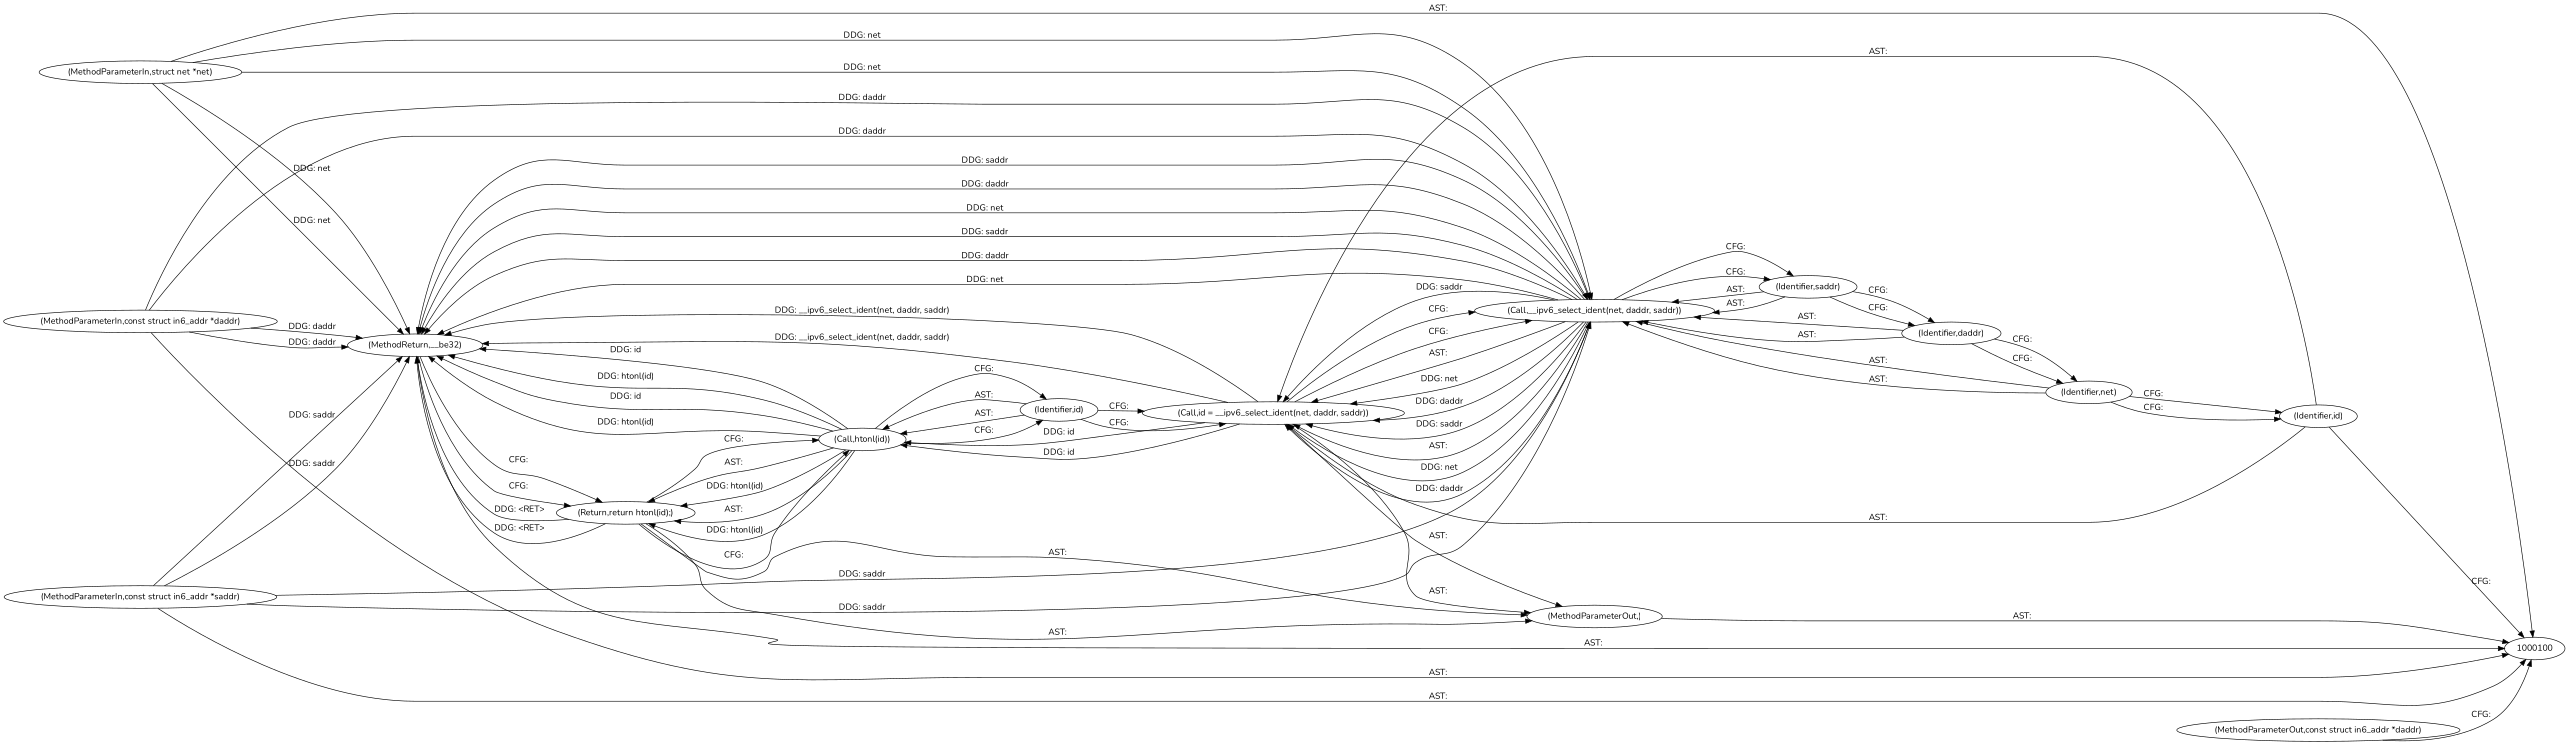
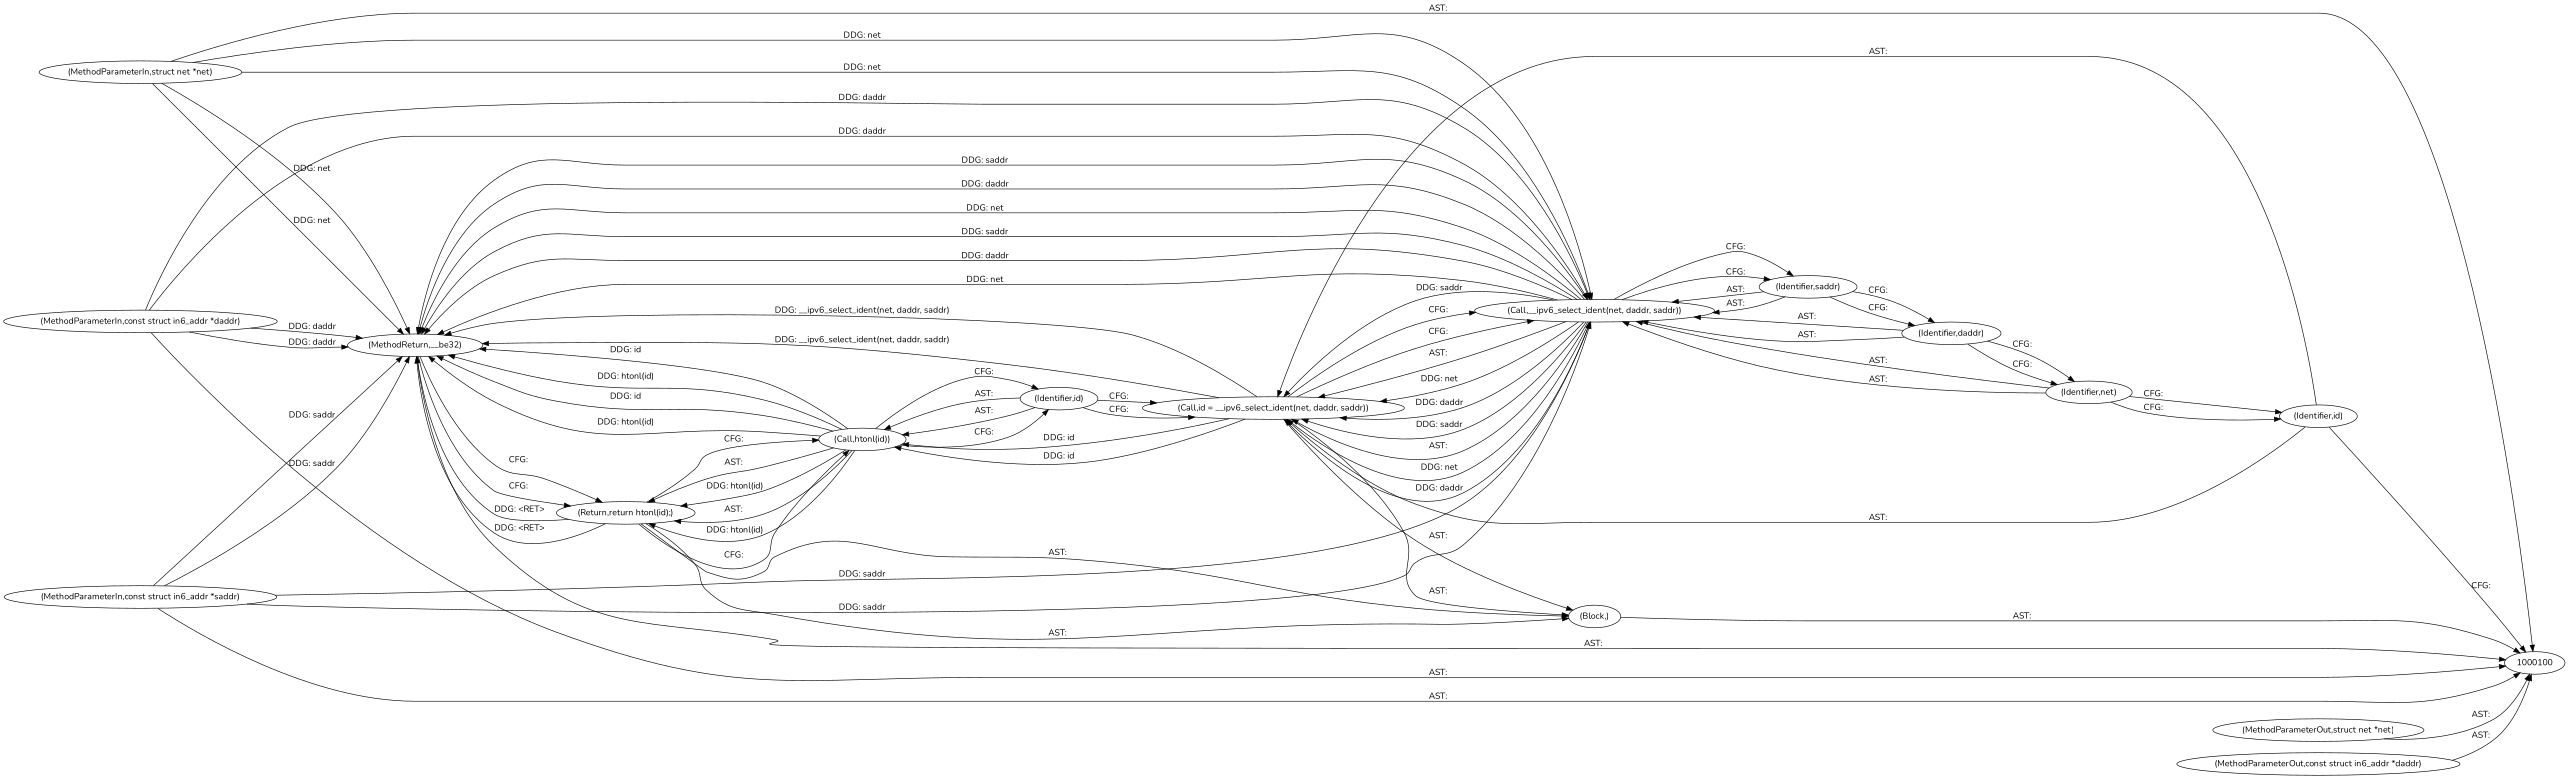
node "(MethodParameterOut,)": label "(MethodParameterOut,)" -> "(Block,)"
edge "(MethodParameterOut,const struct in6_addr *daddr)" -> "1000100": label "CFG: " -> "AST: "
node "(MethodParameterOut,struct net *net)": added
